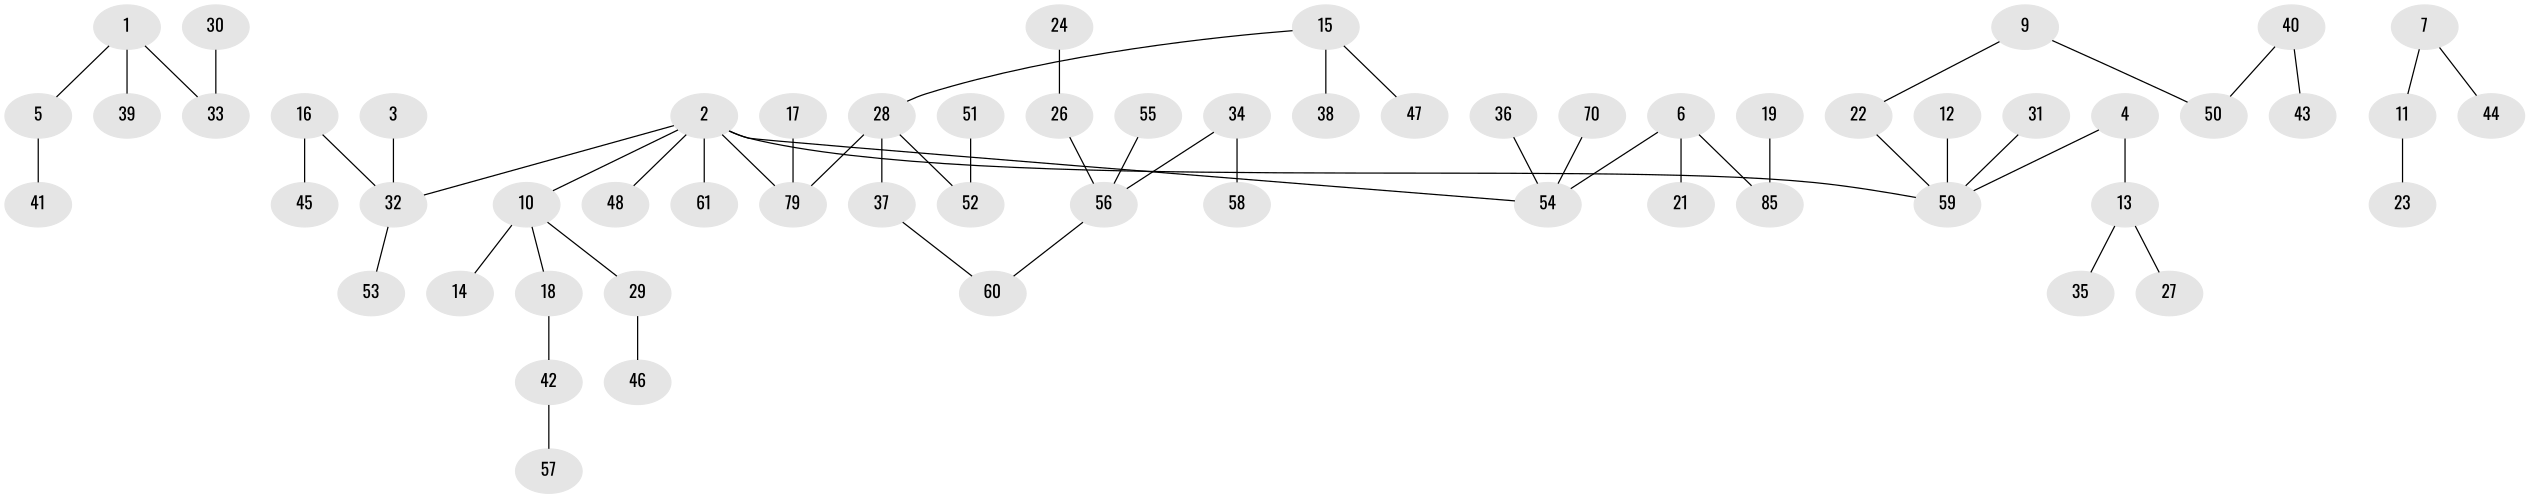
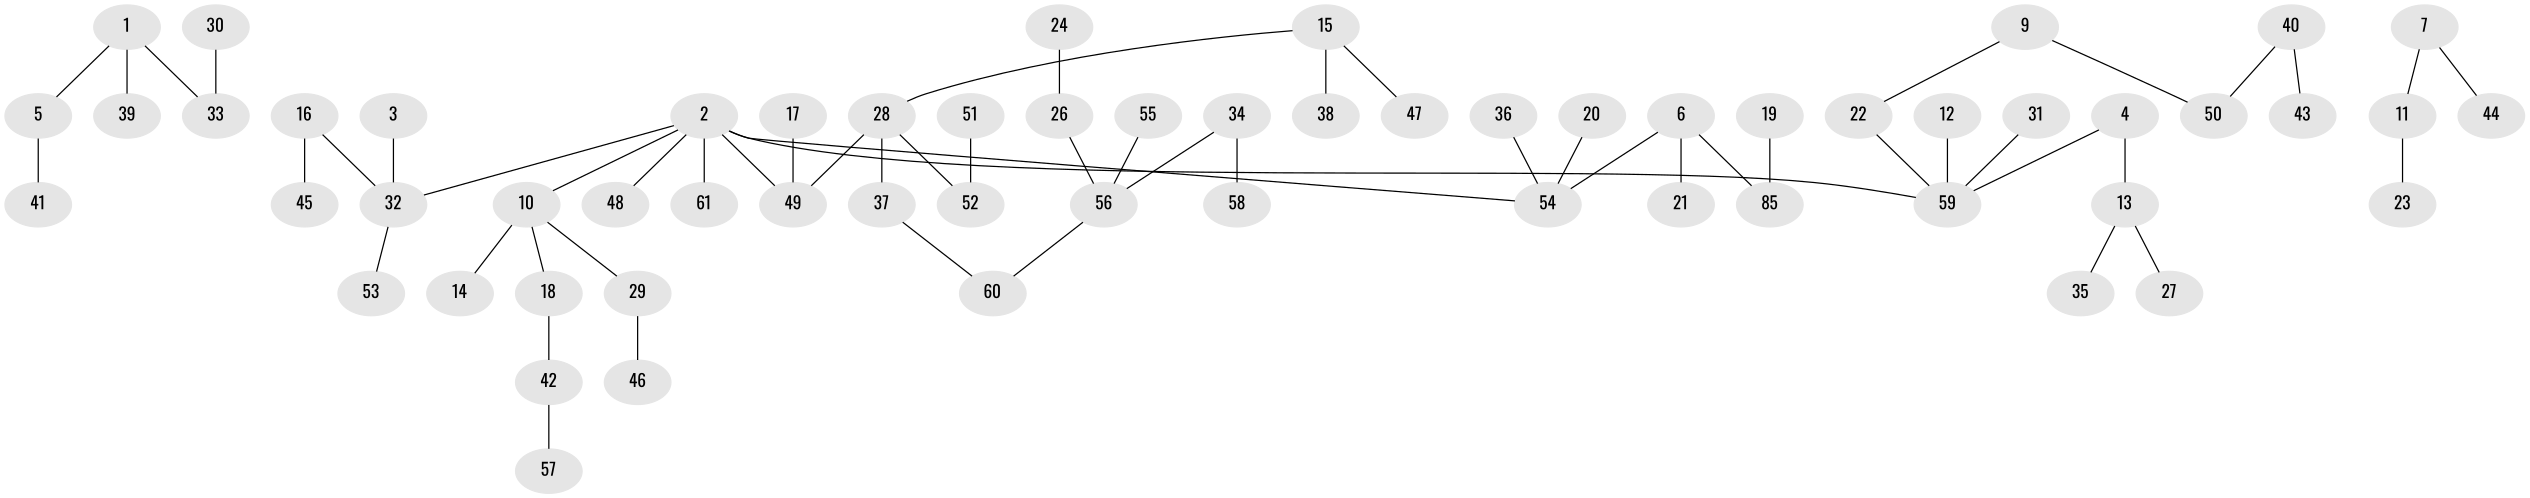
node "70": label "70" -> "20"
node "79": label "79" -> "49"
